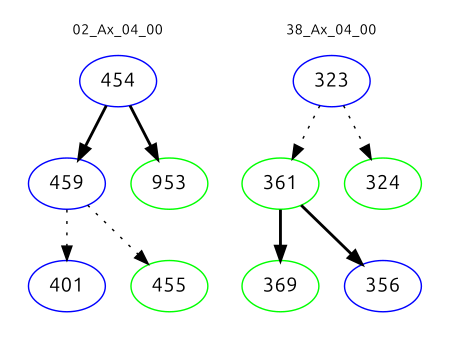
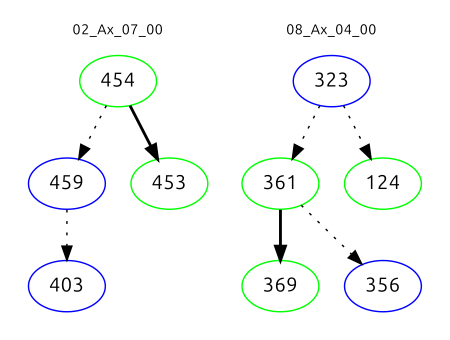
cluster "02_Ax_04_00": label "02_Ax_04_00" -> "02_Ax_07_00"
cluster "38_Ax_04_00": label "38_Ax_04_00" -> "08_Ax_04_00"
node "454": color blue -> green
edge "454" -> "459": style bold -> dotted
node "953": label "953" -> "453"
node "324": label "324" -> "124"
edge "361" -> "356": style bold -> dotted
node "401": label "401" -> "403"
node "455": removed
